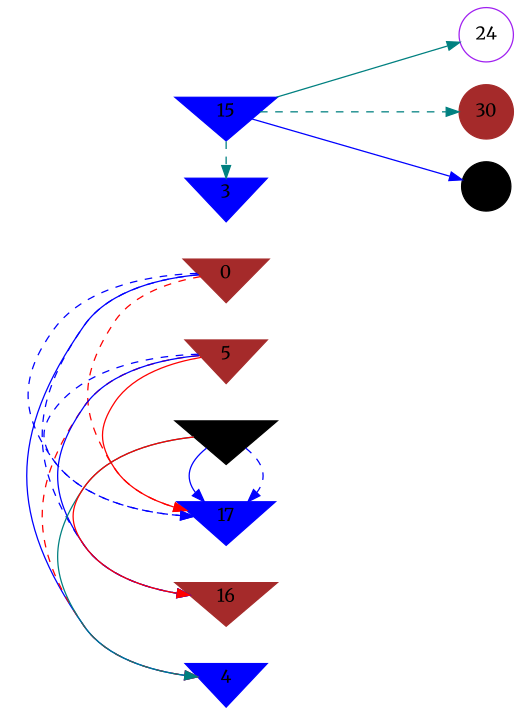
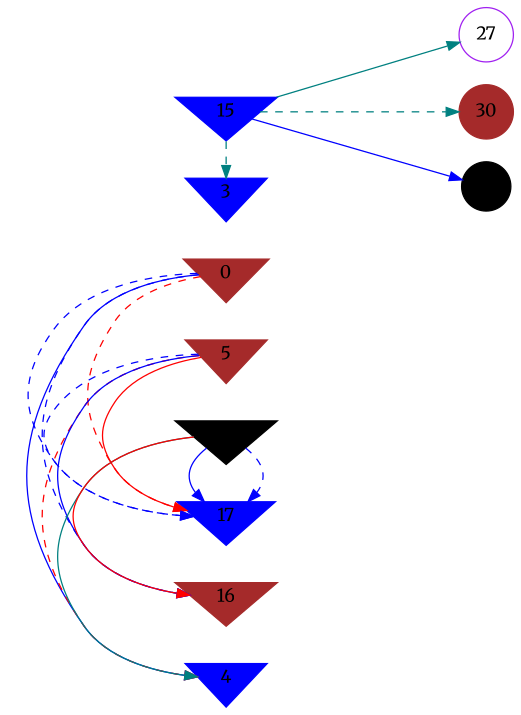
node "24": label "24" -> "27"
